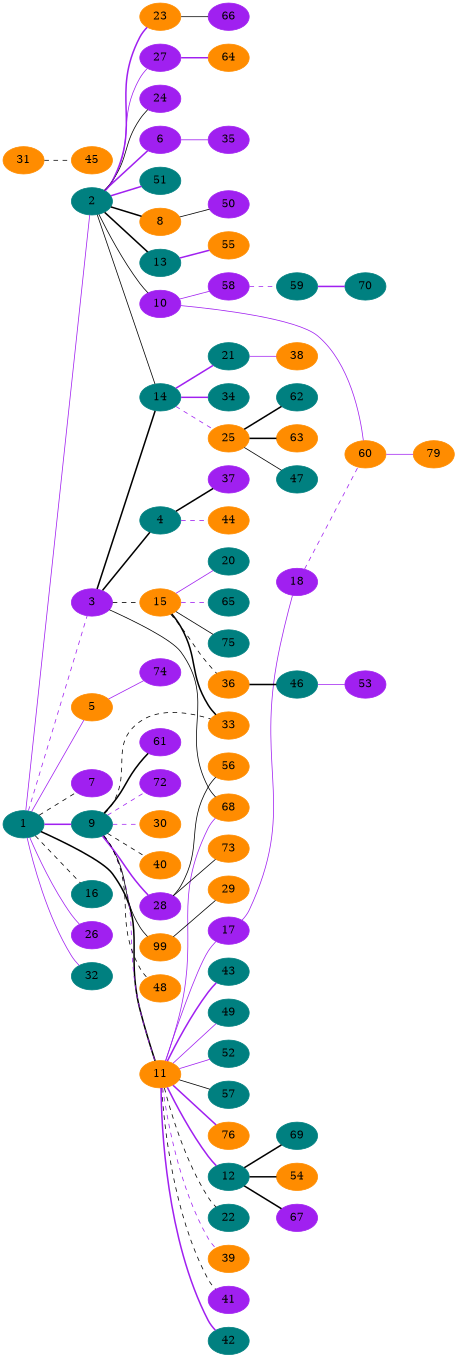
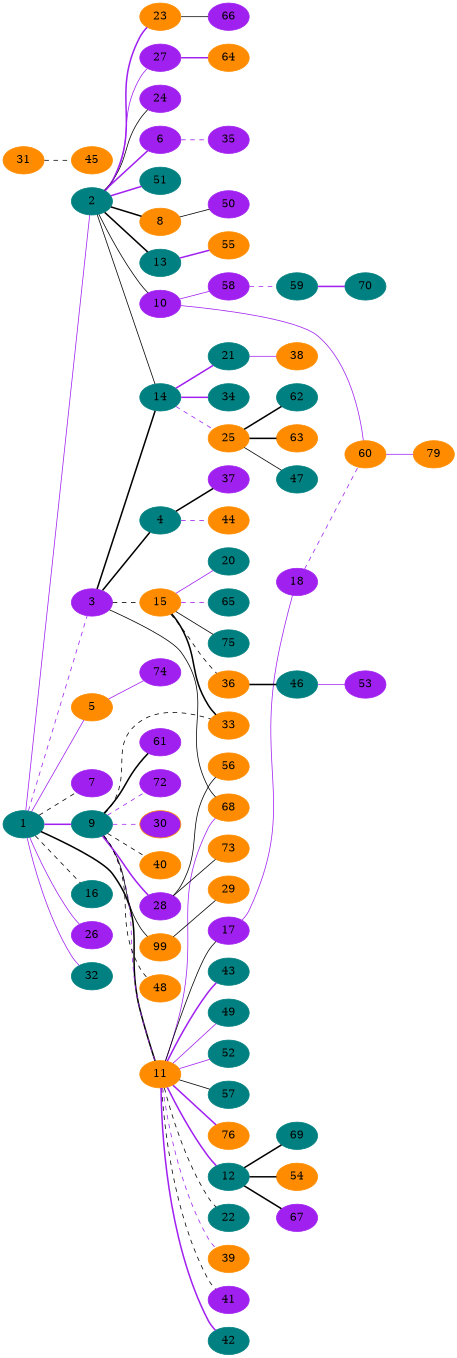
edge "6" -- "35": style solid -> dashed
node "30": fillcolor darkorange -> purple
edge "17" -- "11": color purple -> black
